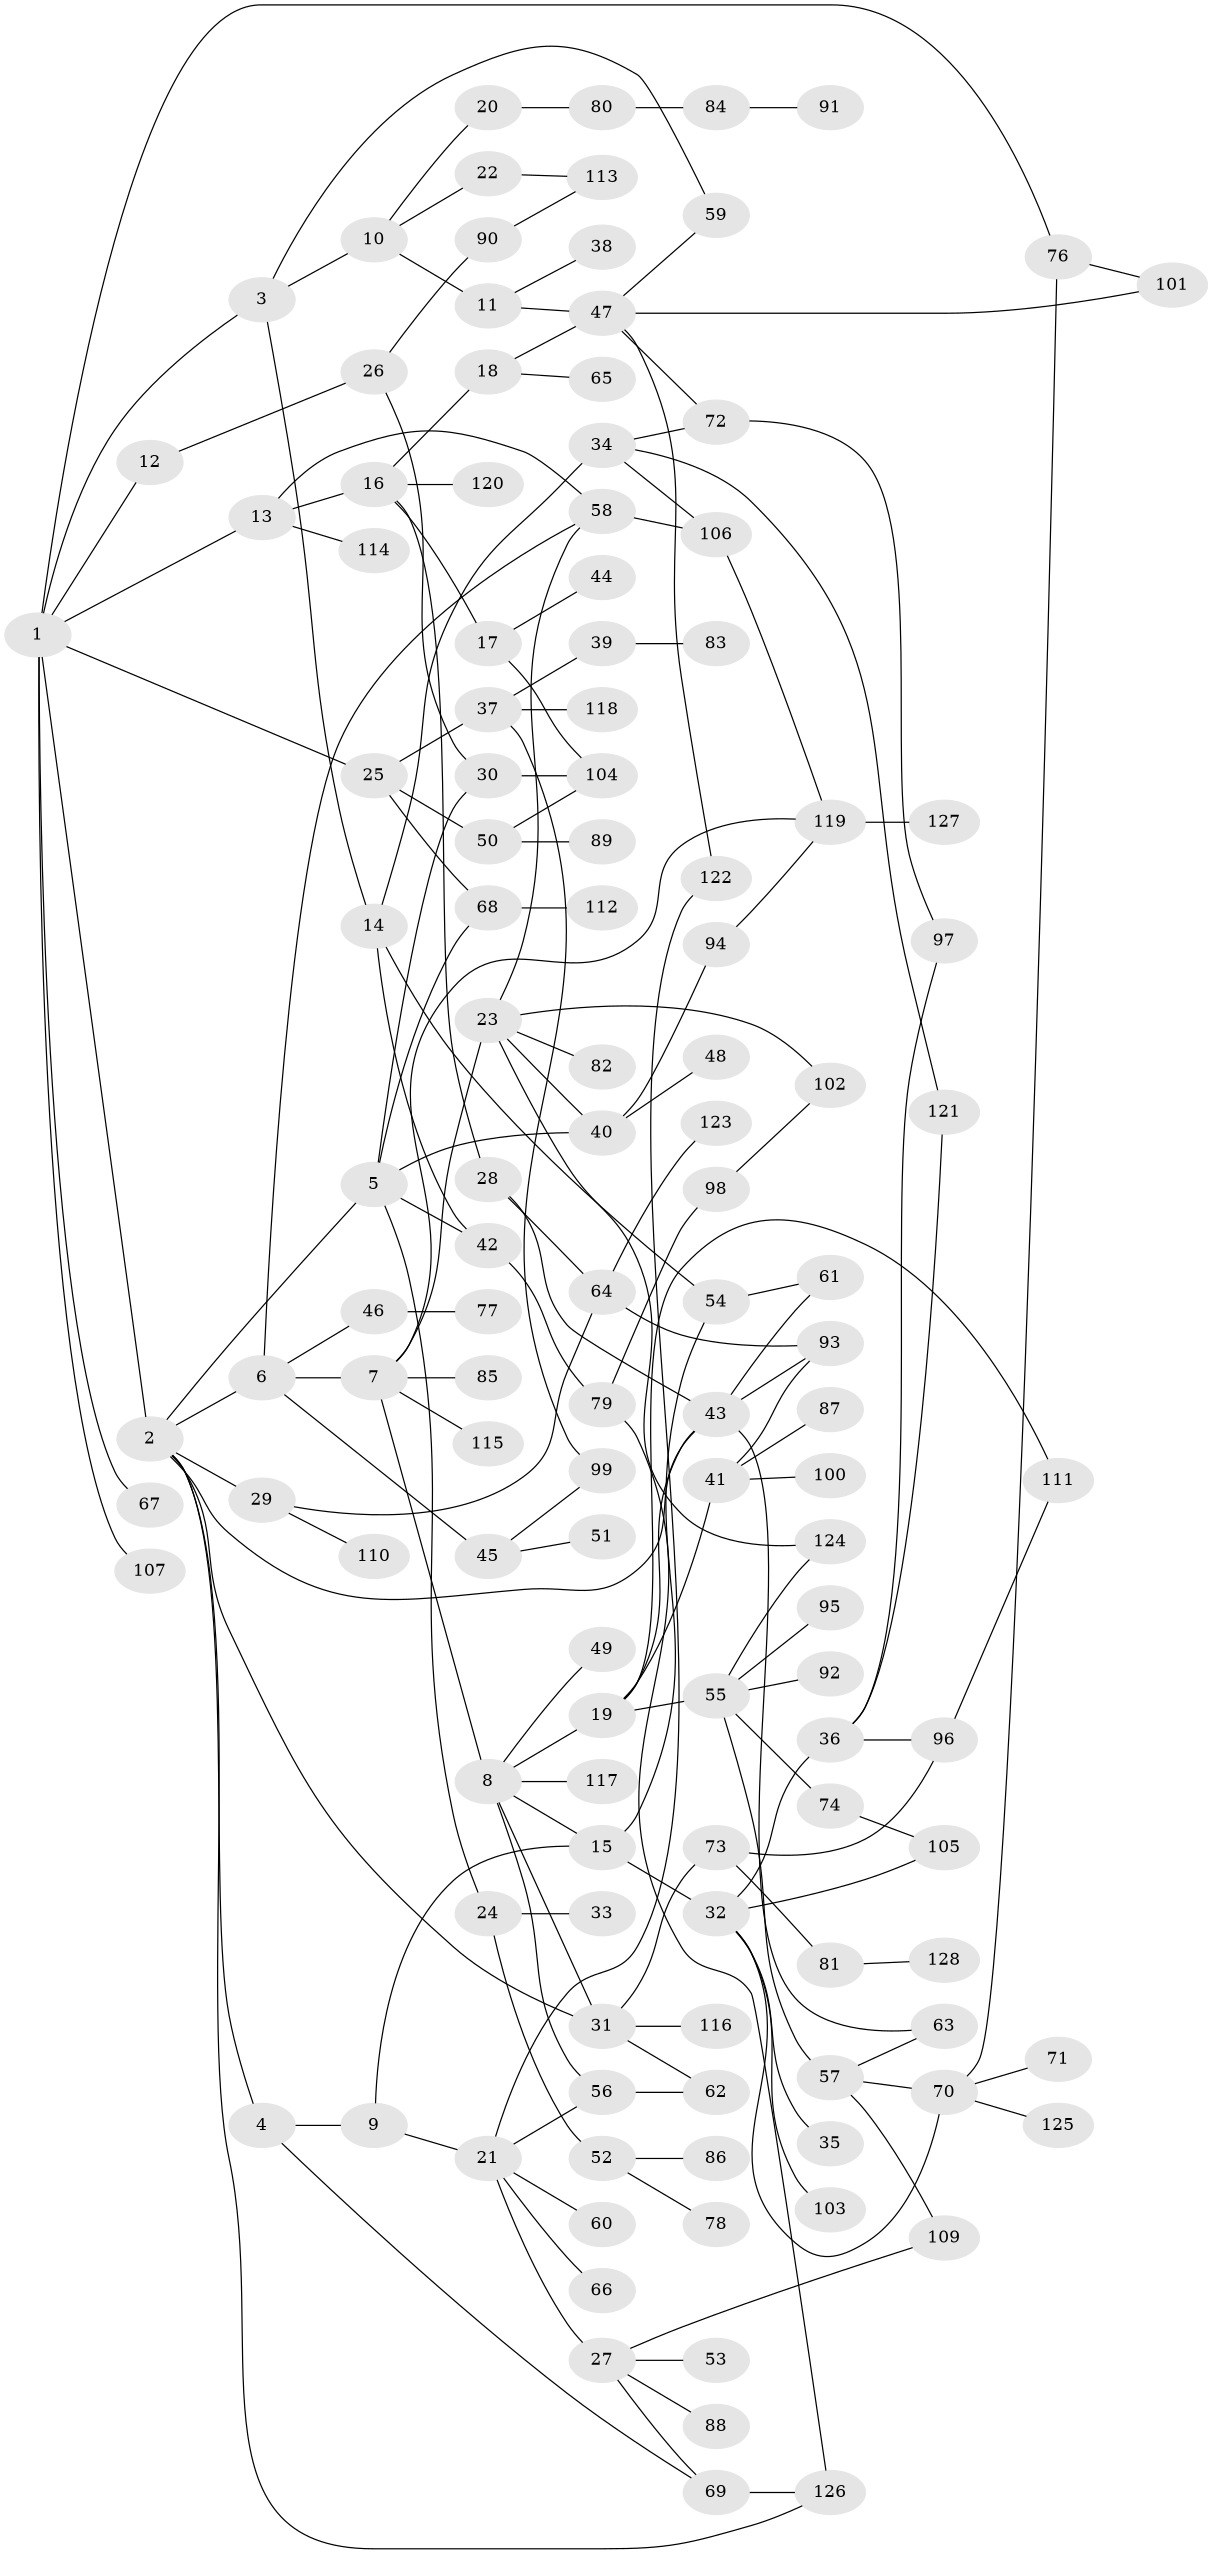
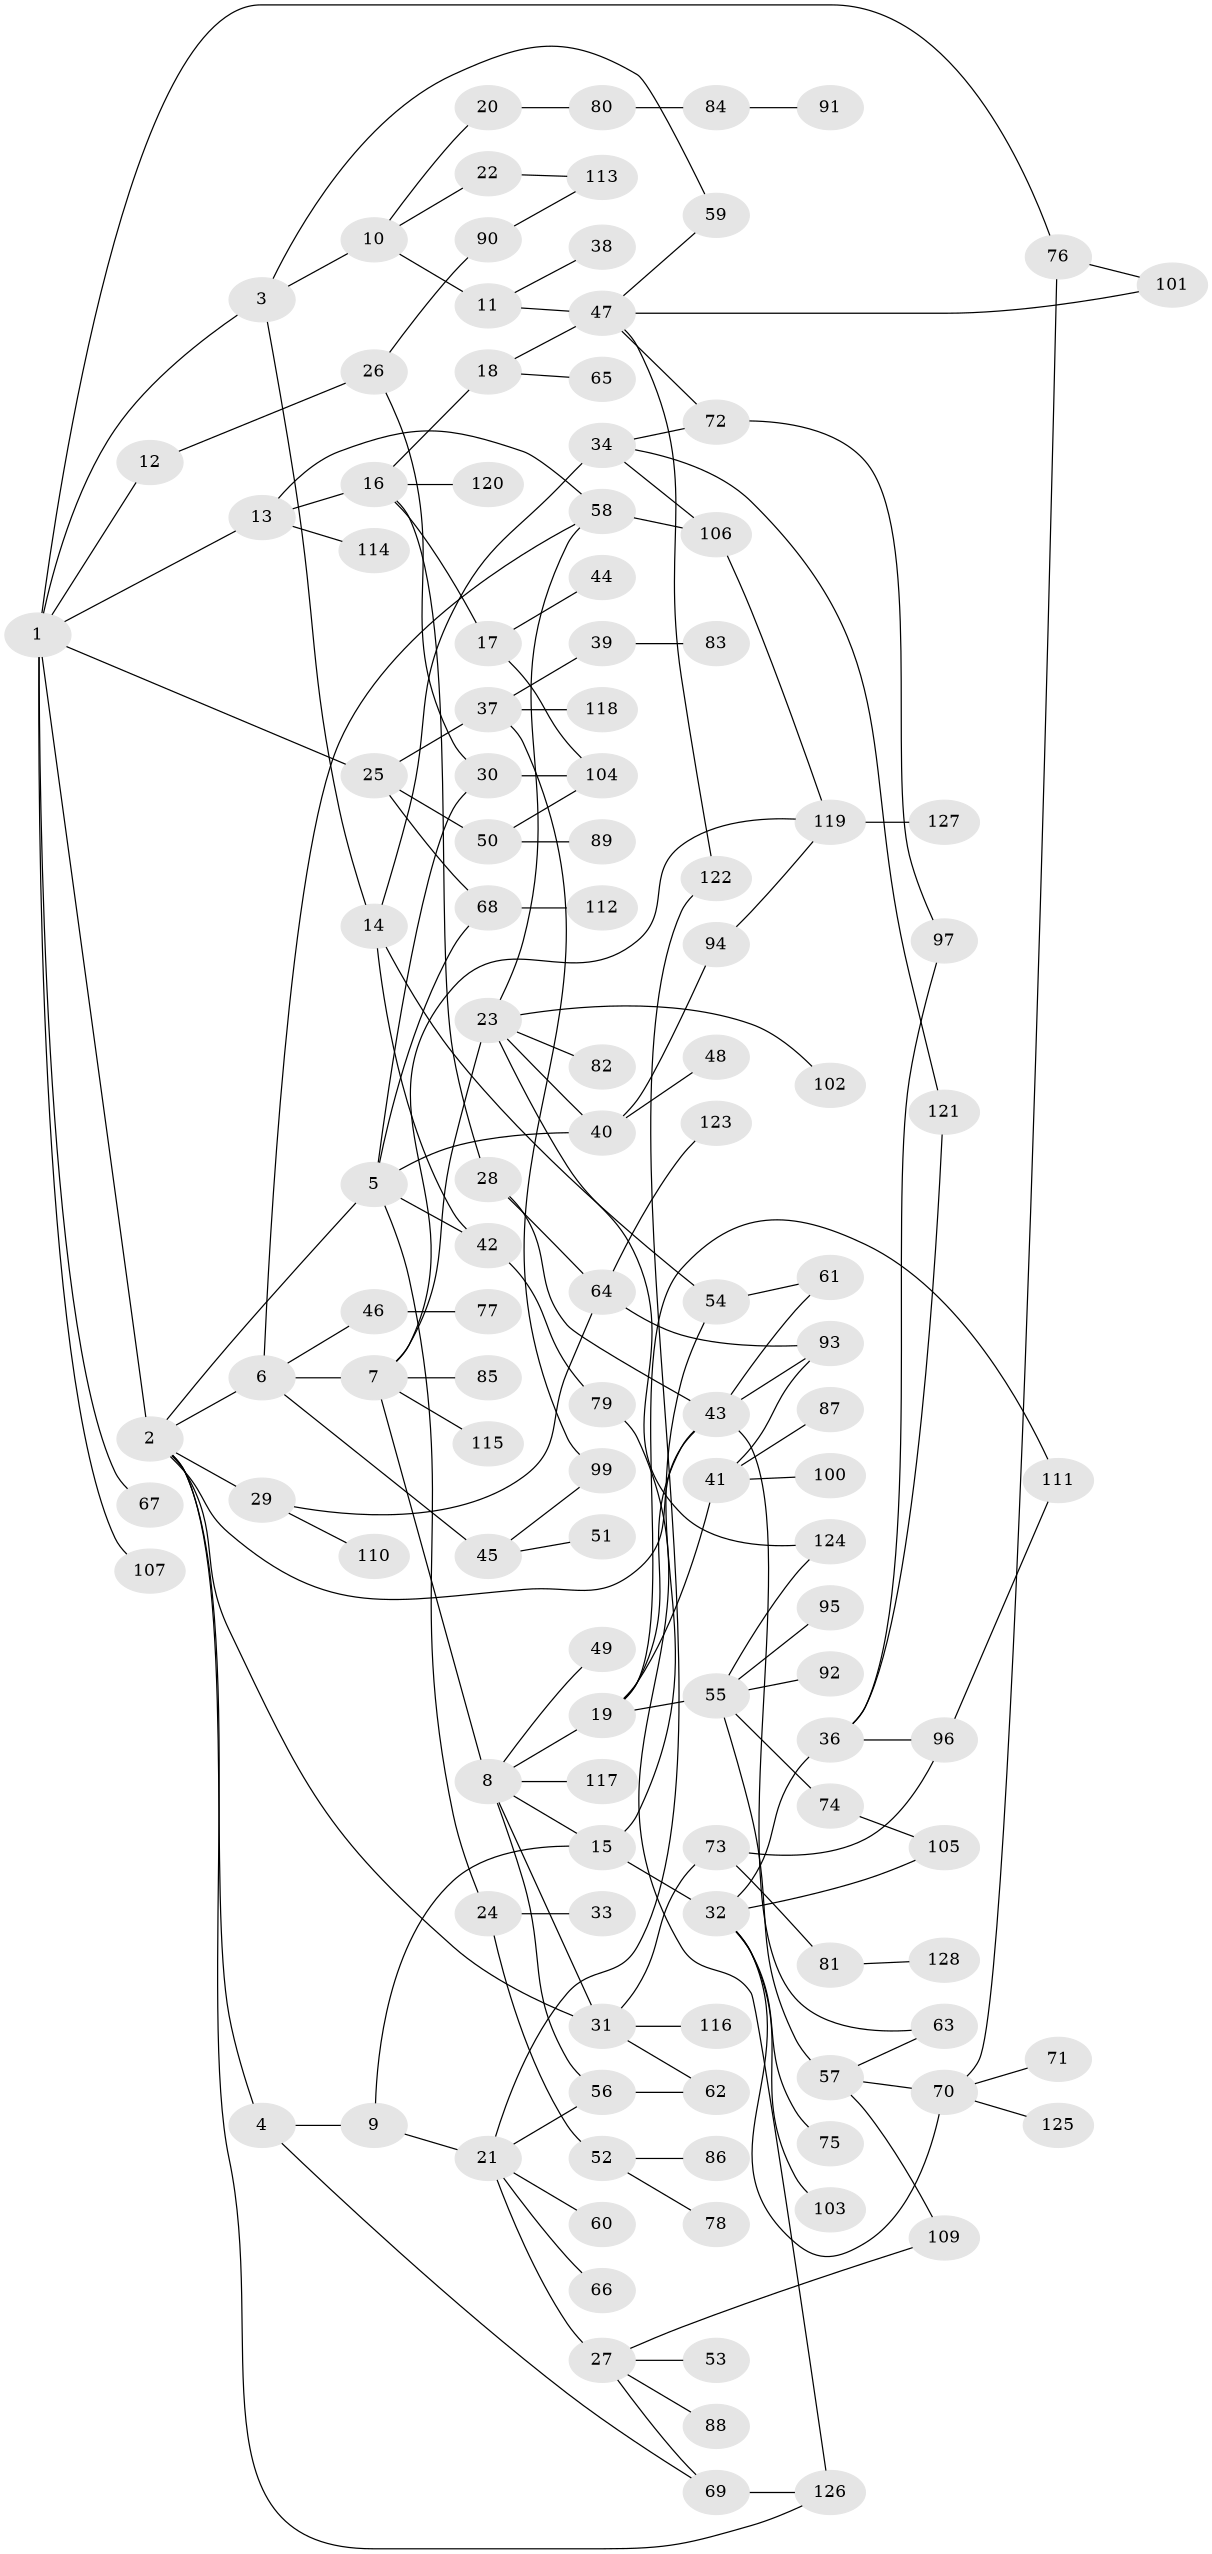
node "98": removed
node "35": label "35" -> "75"
